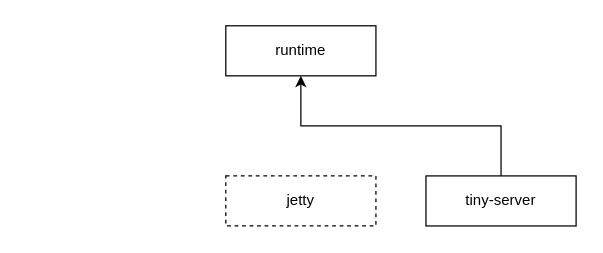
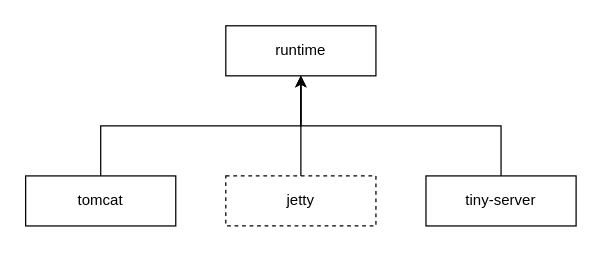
edge "tomcat" -> "runtime": added
edge "jetty" -> "runtime": added
node "tomcat": added
